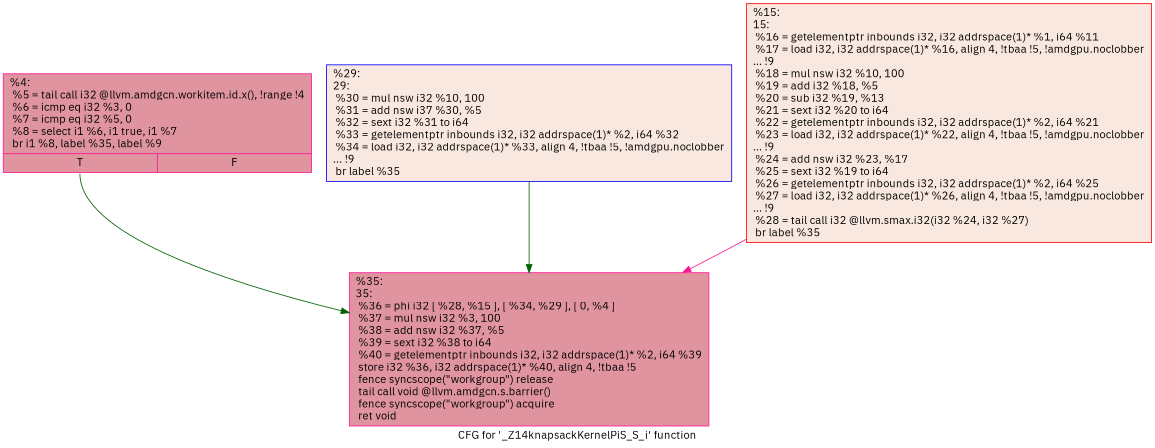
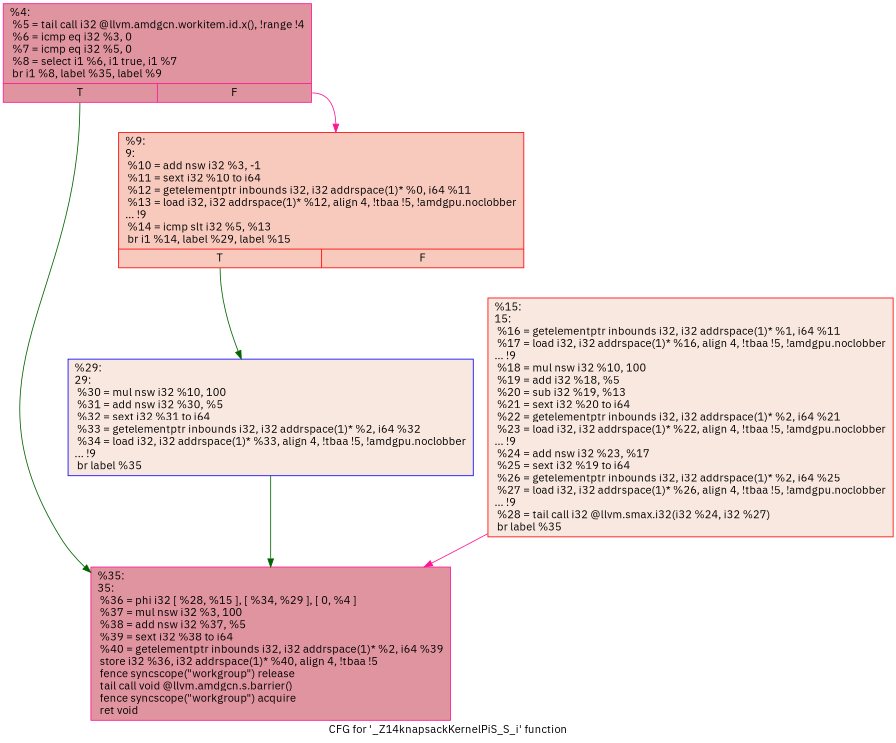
node "%29:": text "%31 = add nsw i37 %30, %5" -> "%31 = add nsw i32 %30, %5"
node "%9:": added
